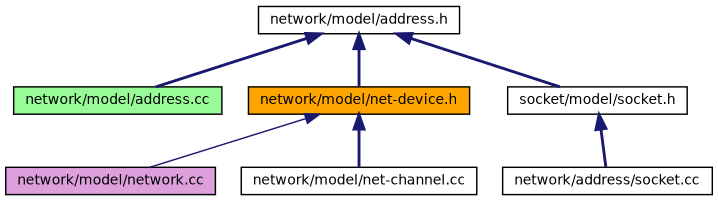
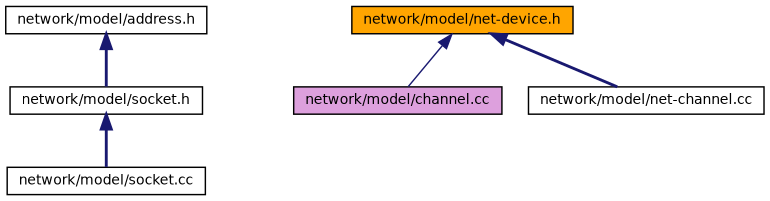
edge "network/model/net-device.h" -> "network/model/address.h": removed
node "network/model/address.cc": removed
node "socket/model/socket.h": label "socket/model/socket.h" -> "network/model/socket.h"
node "network/model/network.cc": label "network/model/network.cc" -> "network/model/channel.cc"
node "network/address/socket.cc": label "network/address/socket.cc" -> "network/model/socket.cc"
